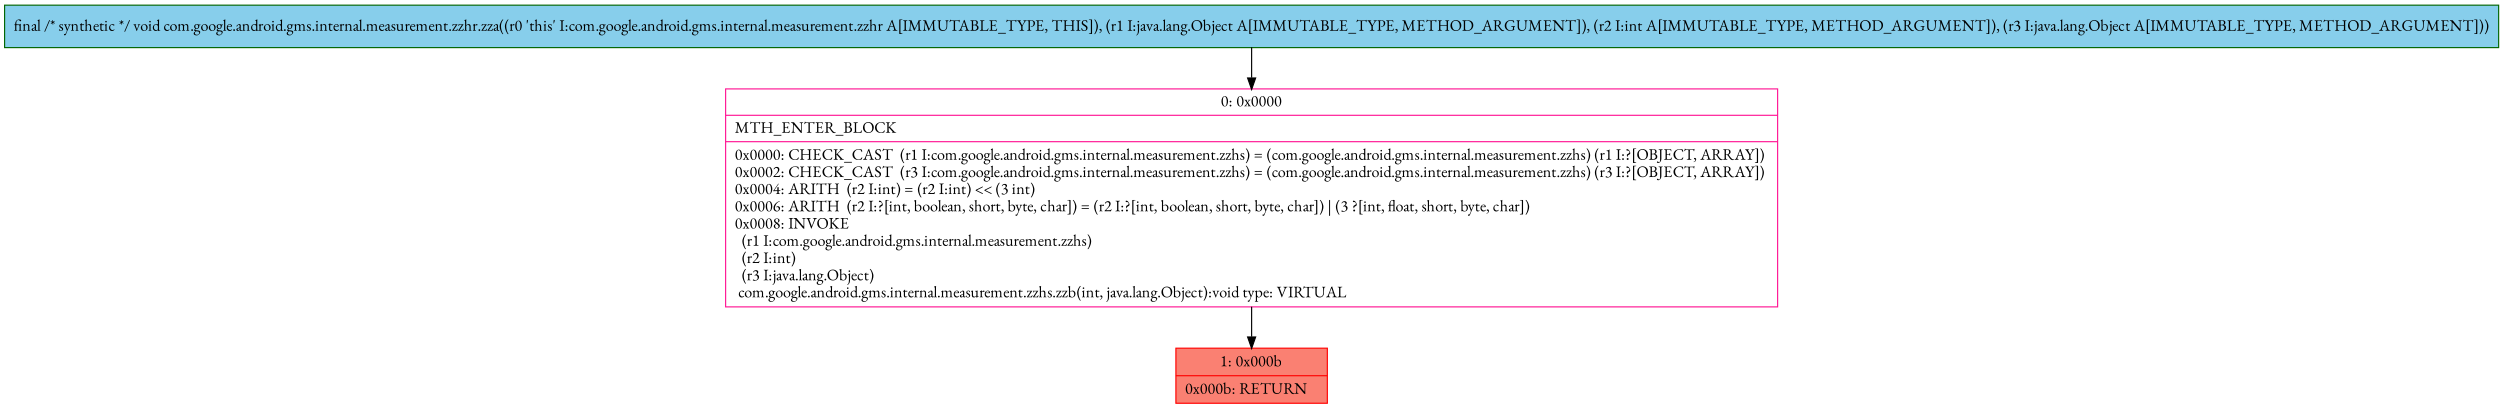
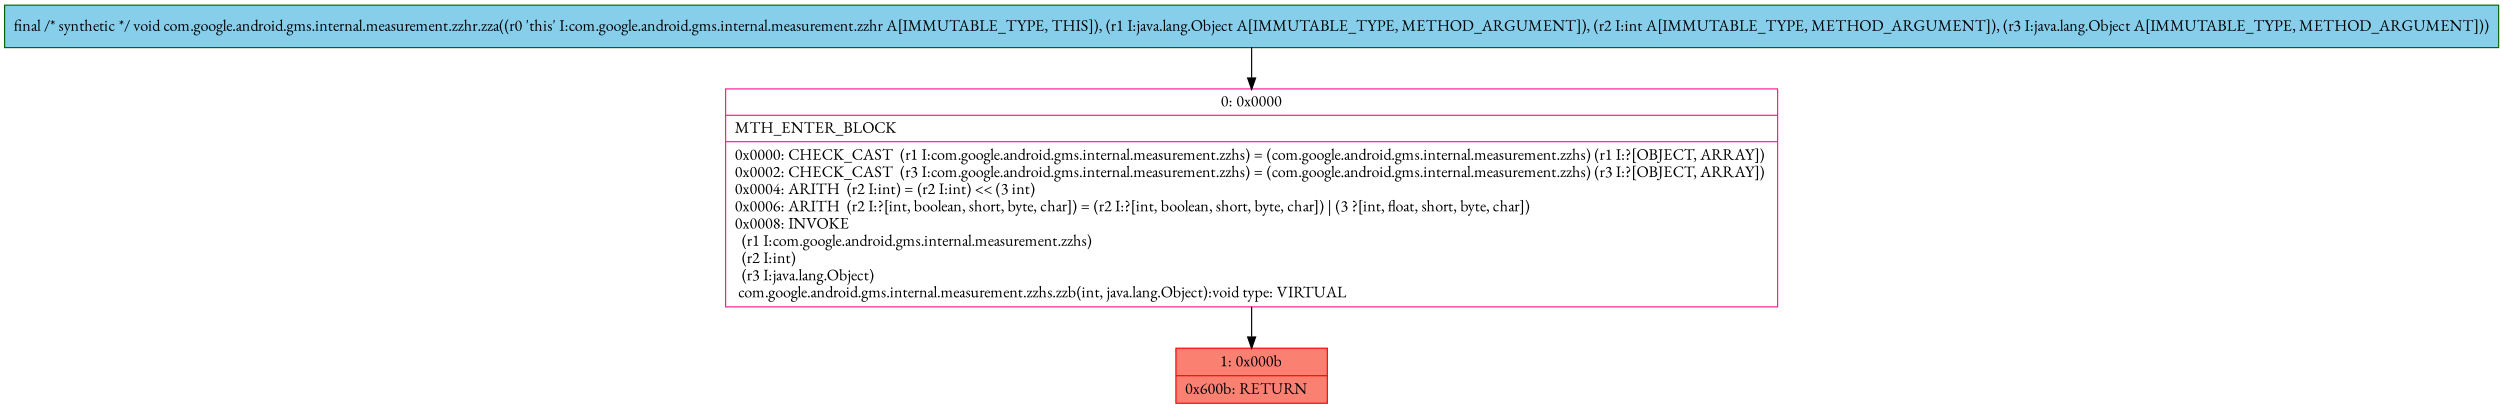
node "1: 0x000b": text "0x000b: RETURN" -> "0x600b: RETURN"
